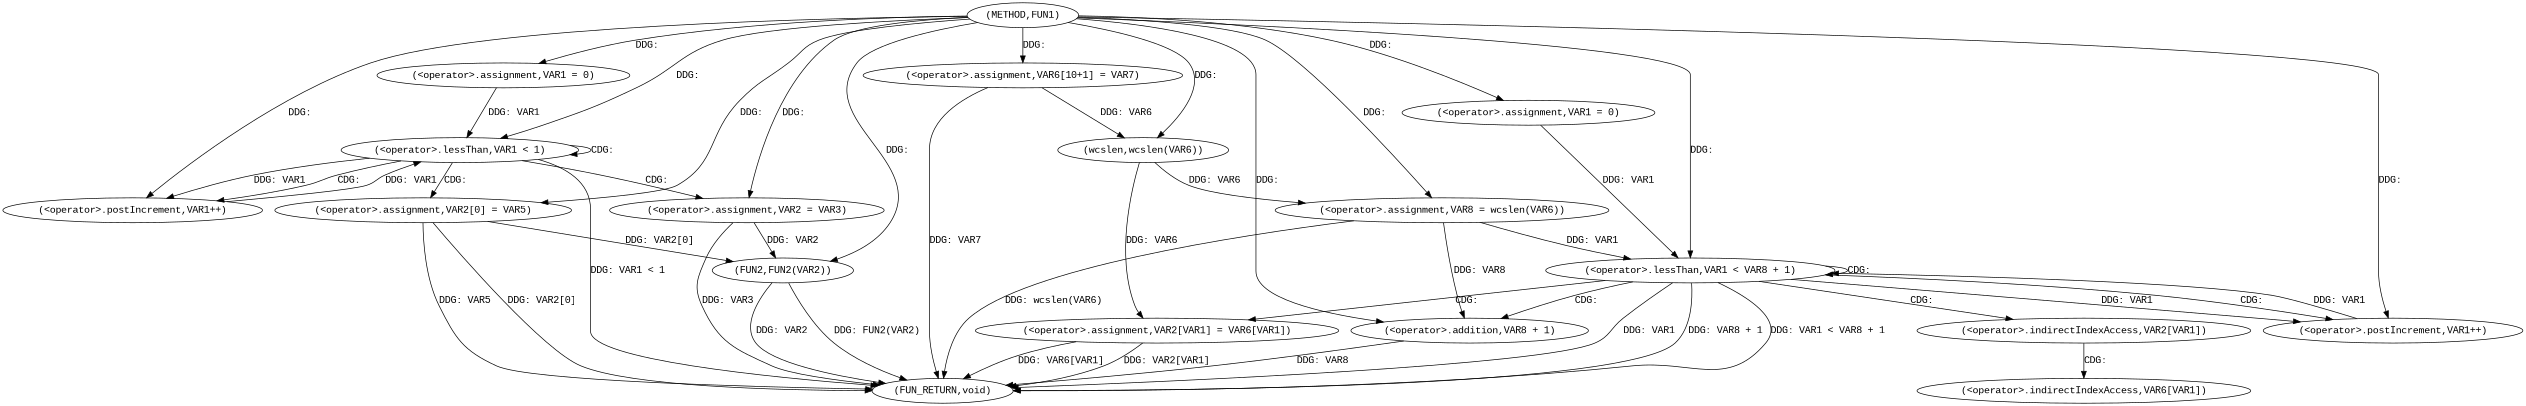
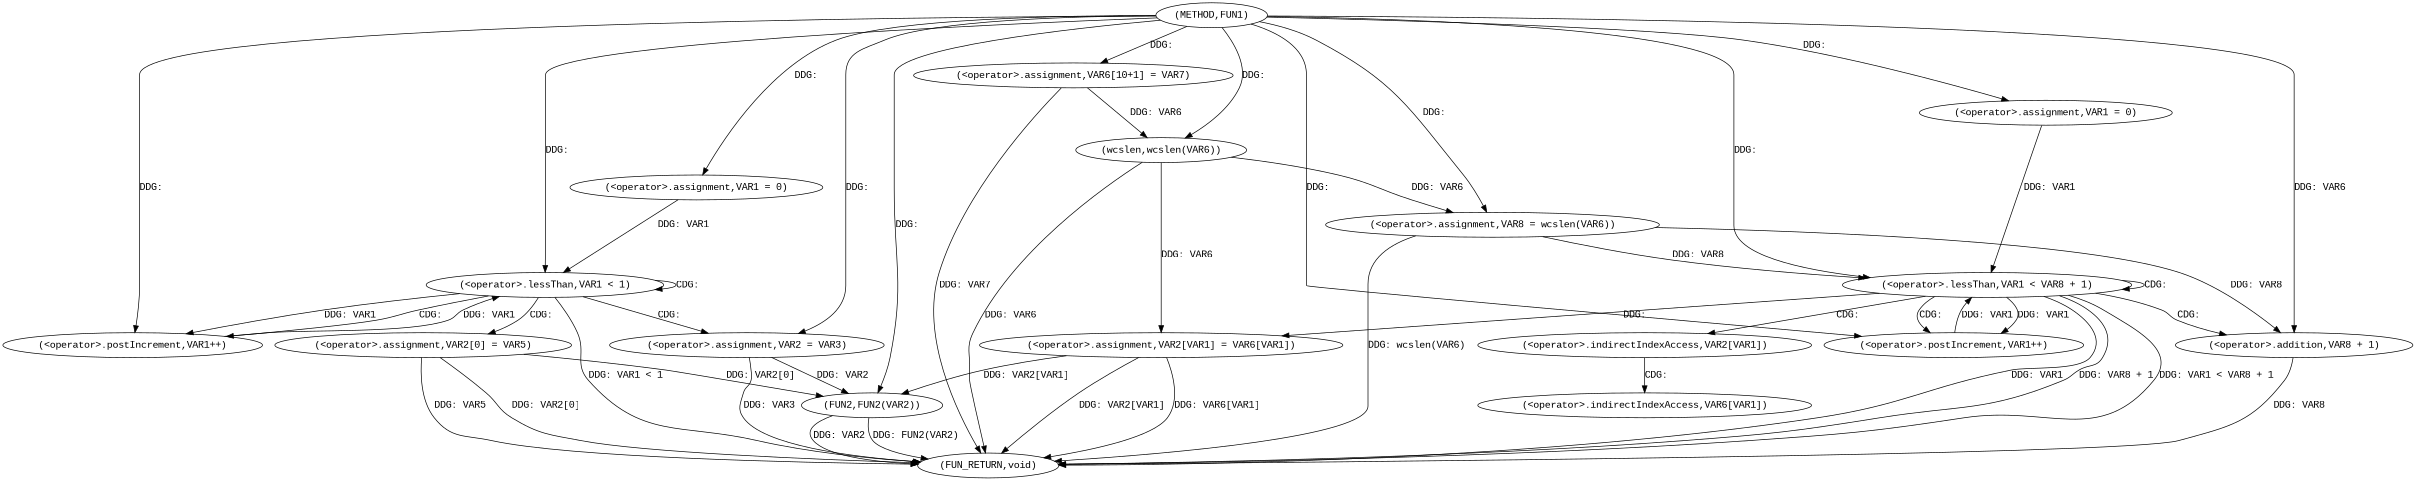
edge "(METHOD,FUN1)" -> "(<operator>.assignment,VAR2[0] = VAR5)": removed, label "DDG:"
edge "(METHOD,FUN1)" -> "(<operator>.addition,VAR8 + 1)": label "DDG: " -> "DDG: VAR6"
edge "(<operator>.assignment,VAR8 = wcslen(VAR6))" -> "(<operator>.lessThan,VAR1 < VAR8 + 1)": label "DDG: VAR1" -> "DDG: VAR8"
edge "(wcslen,wcslen(VAR6))" -> "(FUN_RETURN,void)": added, label "DDG: VAR6"
edge "(<operator>.lessThan,VAR1 < VAR8 + 1)" -> "(<operator>.assignment,VAR2[VAR1] = VAR6[VAR1])": label "CDG: " -> "DDG: "
edge "(<operator>.assignment,VAR2[VAR1] = VAR6[VAR1])" -> "(FUN2,FUN2(VAR2))": added, label "DDG: VAR2[VAR1]"
